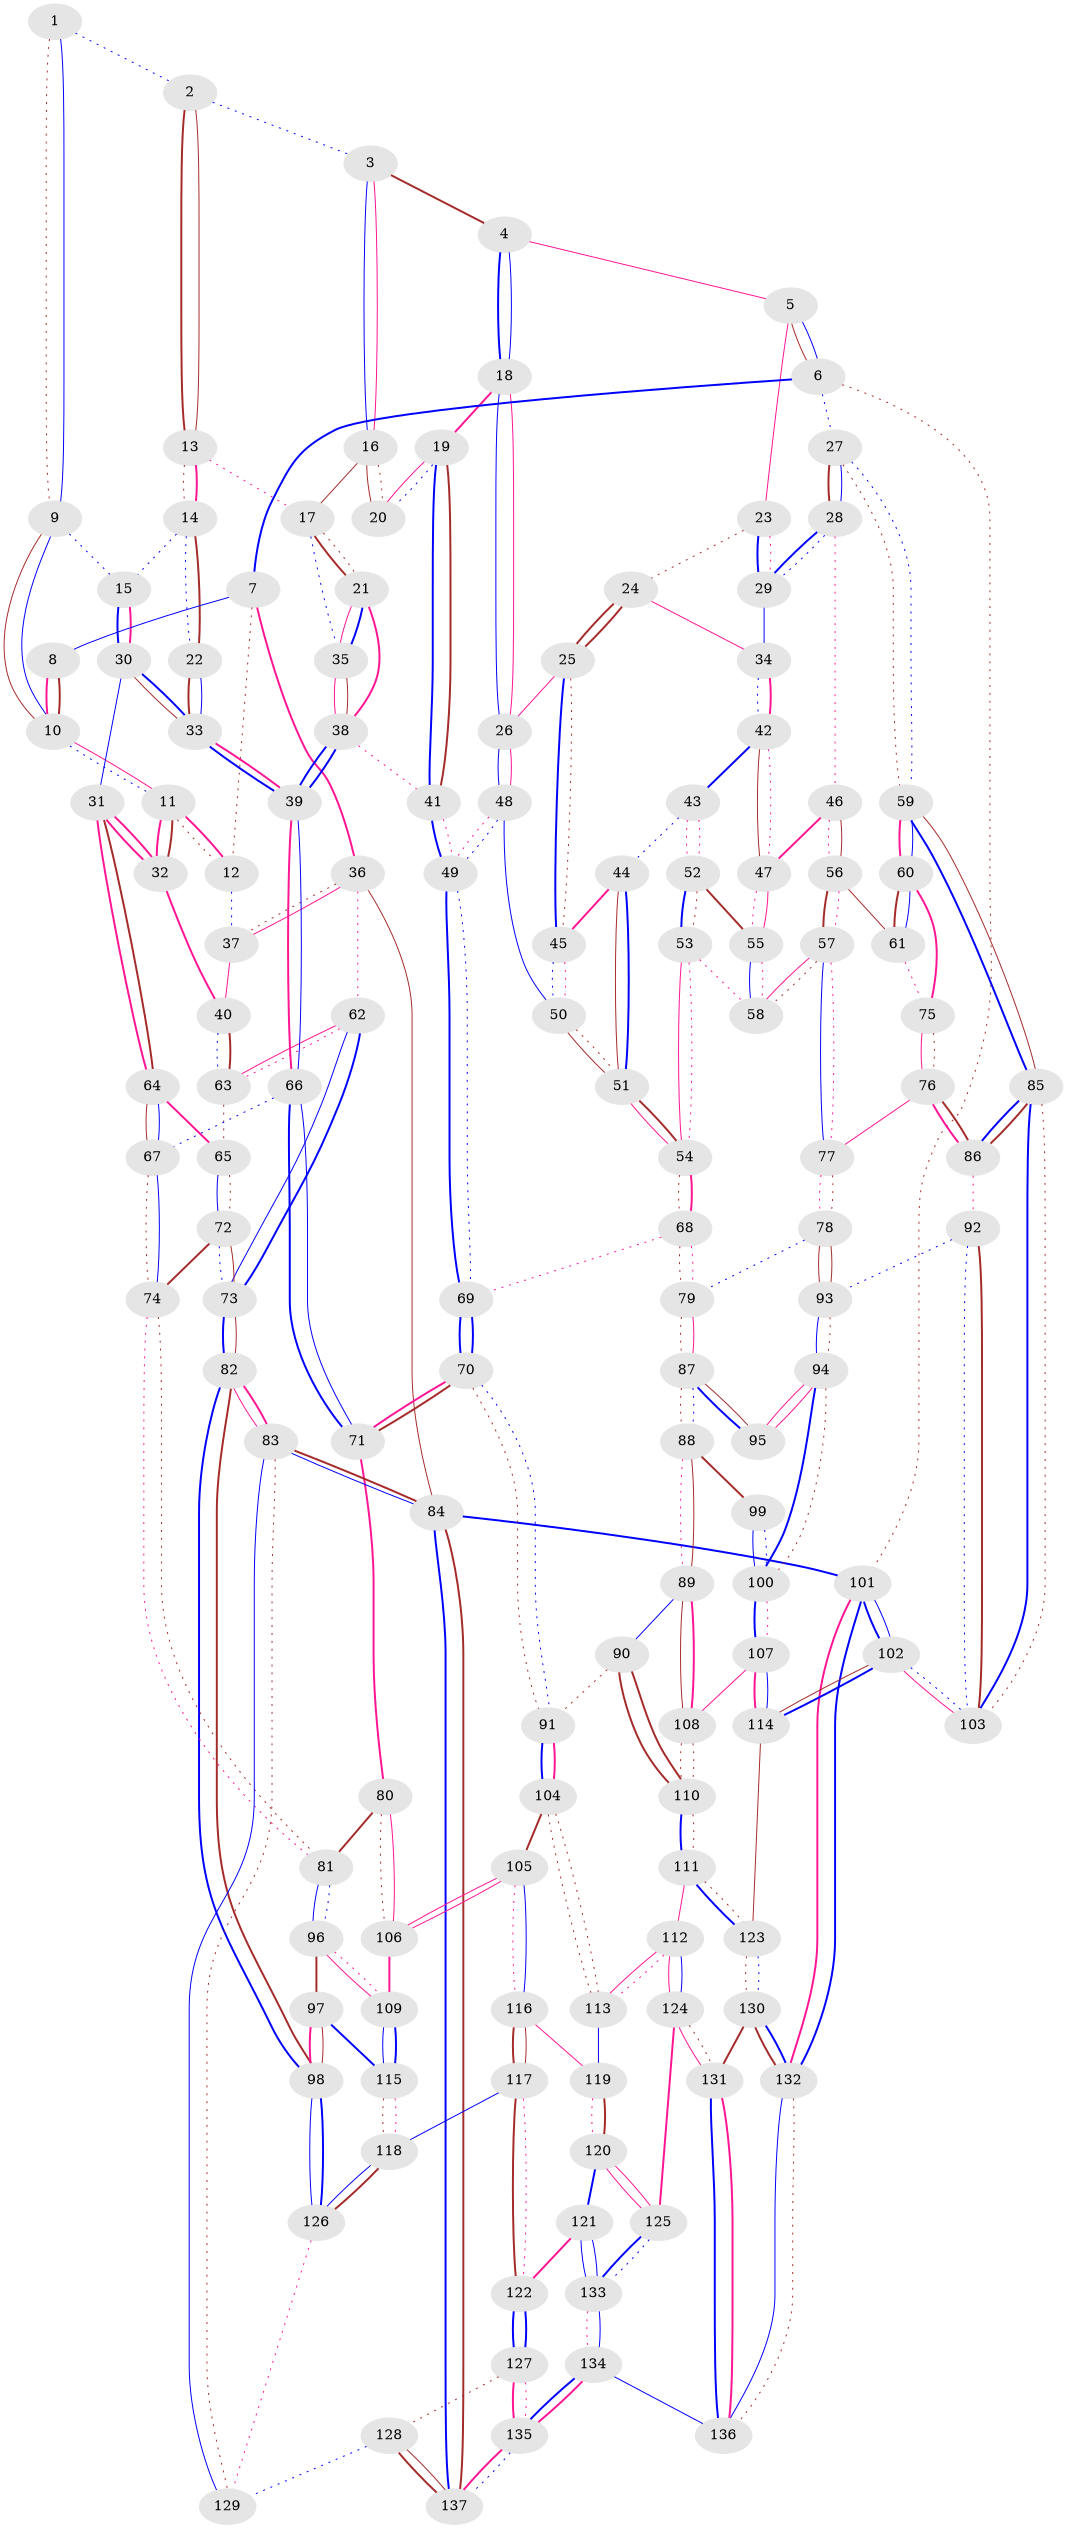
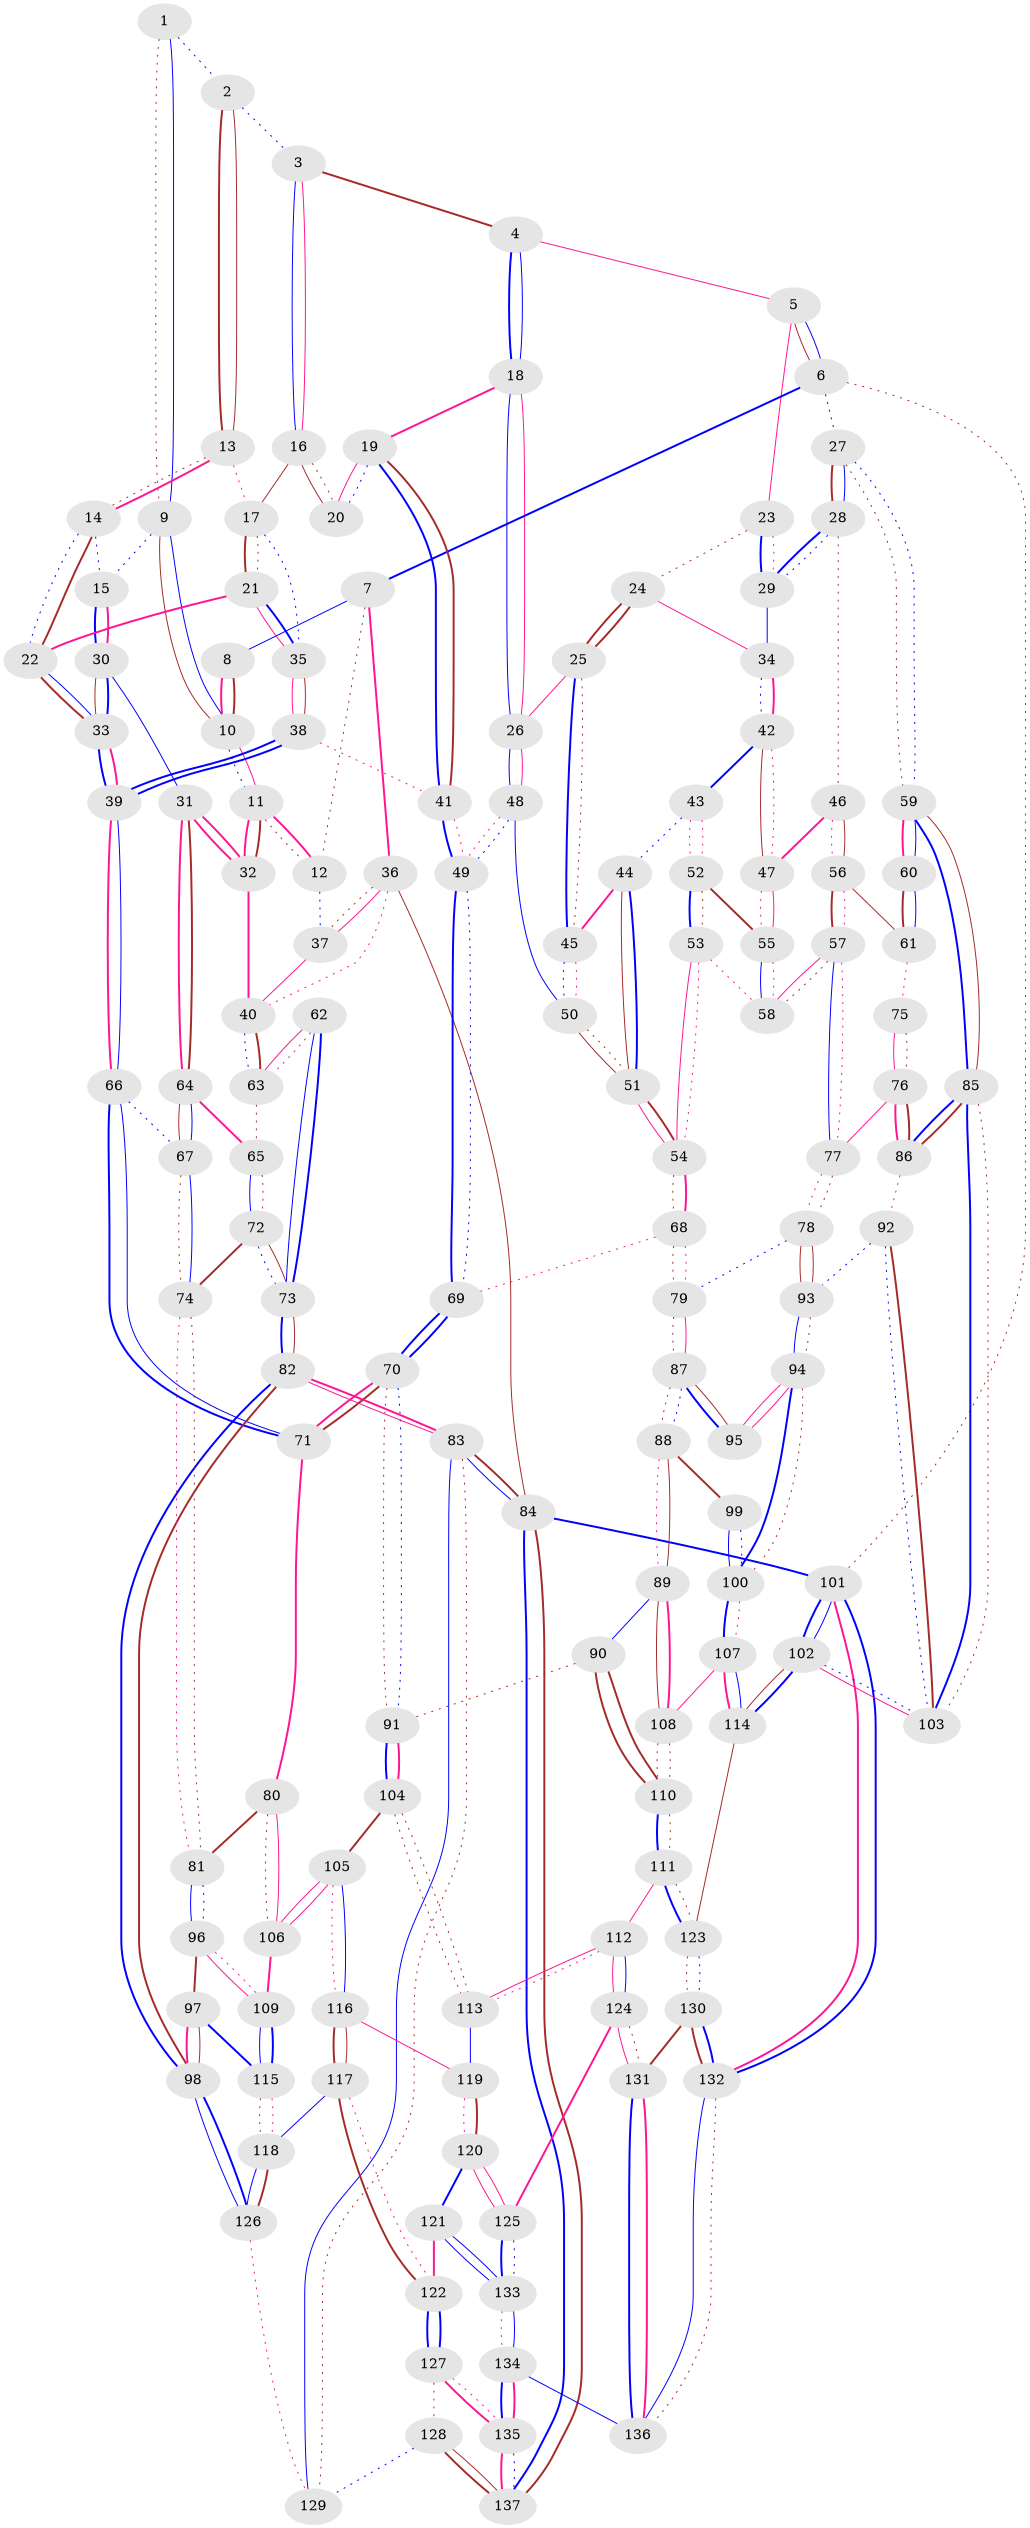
edge "28" -- "46": color deeppink -> brown
edge "21" -- "38": now "21" -- "22"
edge "60" -- "75": removed
edge "36" -- "62": now "36" -- "40"
